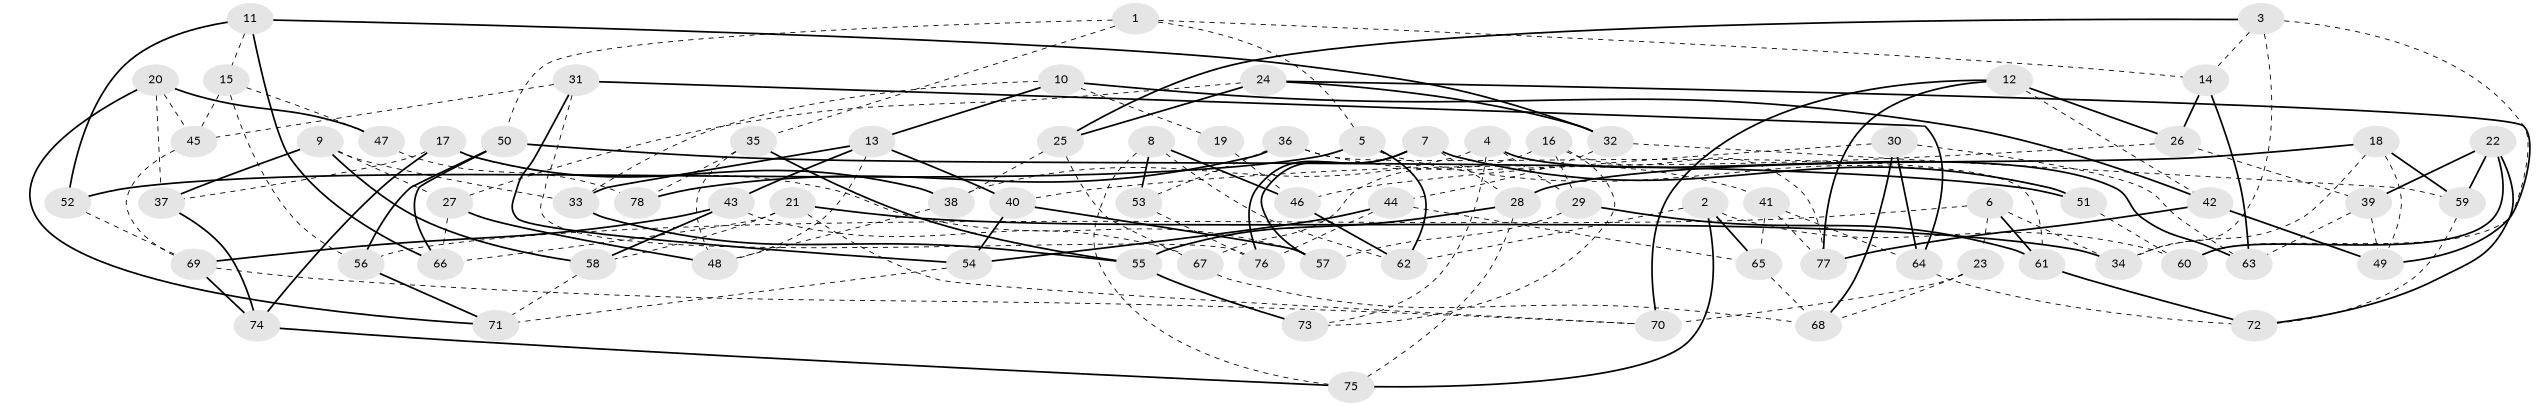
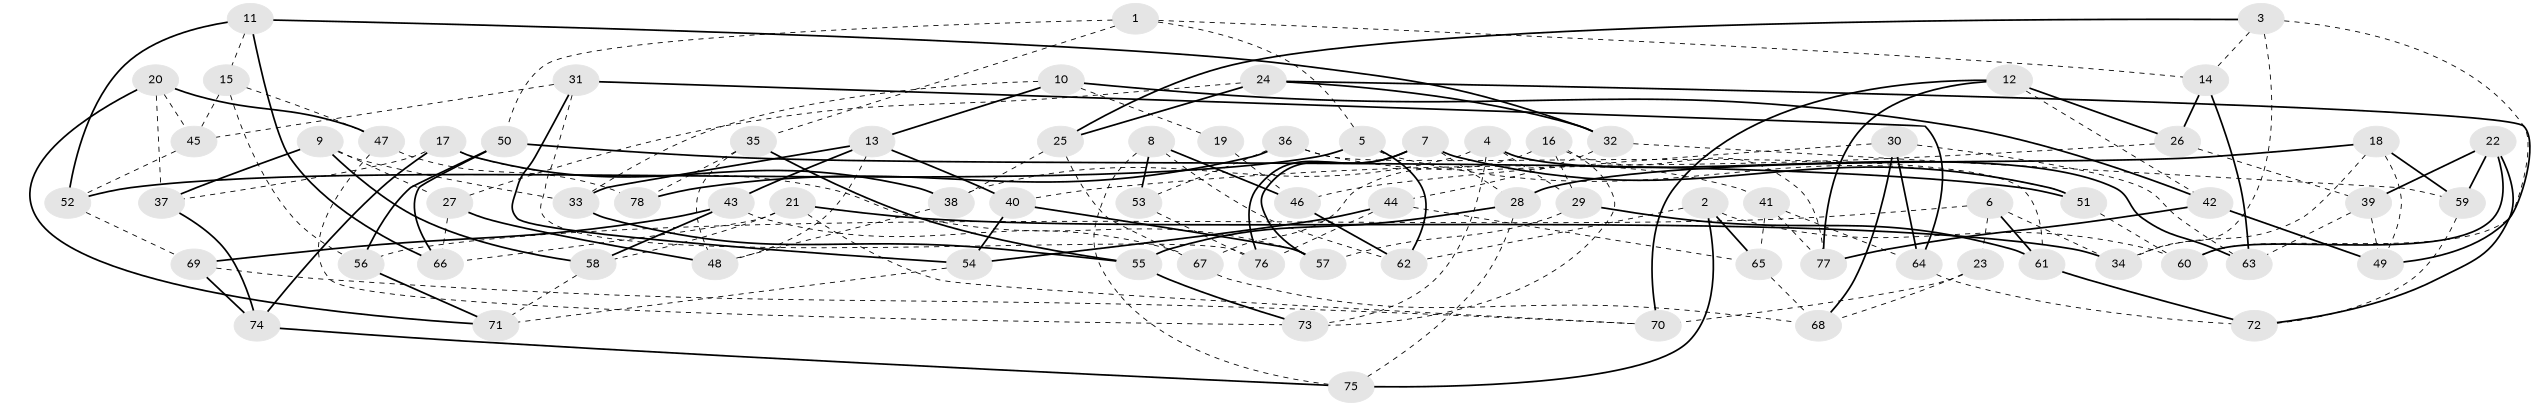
edge "45" -- "69": now "45" -- "52"
edge "47" -- "73": added
